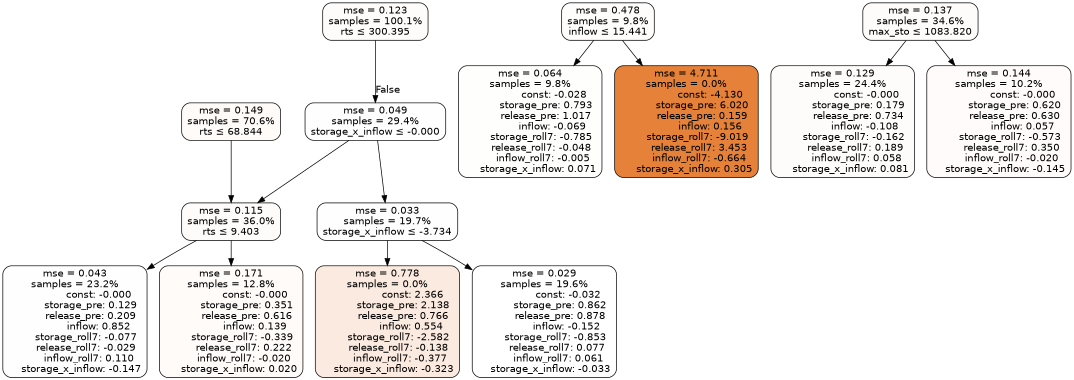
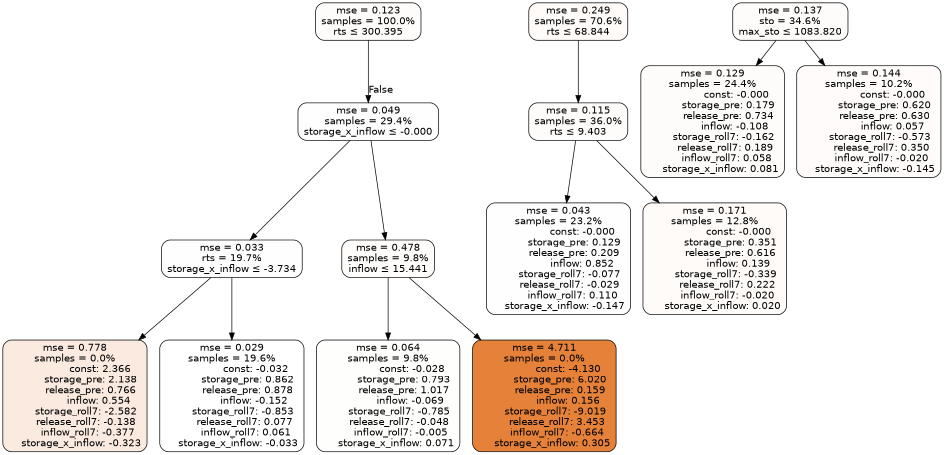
node "mse = 0.123 samples = 100.1% rts ≤ 300.395": label "mse = 0.123 samples = 100.1% rts ≤ 300.395" -> "mse = 0.123 samples = 100.0% rts ≤ 300.395"
node "mse = 0.137 samples = 34.6% max_sto ≤ 1083.820": label "mse = 0.137 samples = 34.6% max_sto ≤ 1083.820" -> "mse = 0.137 sto = 34.6% max_sto ≤ 1083.820"
node "mse = 0.149 samples = 70.6% rts ≤ 68.844": label "mse = 0.149 samples = 70.6% rts ≤ 68.844" -> "mse = 0.249 samples = 70.6% rts ≤ 68.844"
edge "mse = 0.049 samples = 29.4% storage_x_inflow ≤ -0.000" -> "mse = 0.115 samples = 36.0% rts ≤ 9.403": now "mse = 0.049 samples = 29.4% storage_x_inflow ≤ -0.000" -> "mse = 0.478 samples = 9.8% inflow ≤ 15.441"
node "mse = 0.033 samples = 19.7% storage_x_inflow ≤ -3.734": label "mse = 0.033 samples = 19.7% storage_x_inflow ≤ -3.734" -> "mse = 0.033 rts = 19.7% storage_x_inflow ≤ -3.734"
